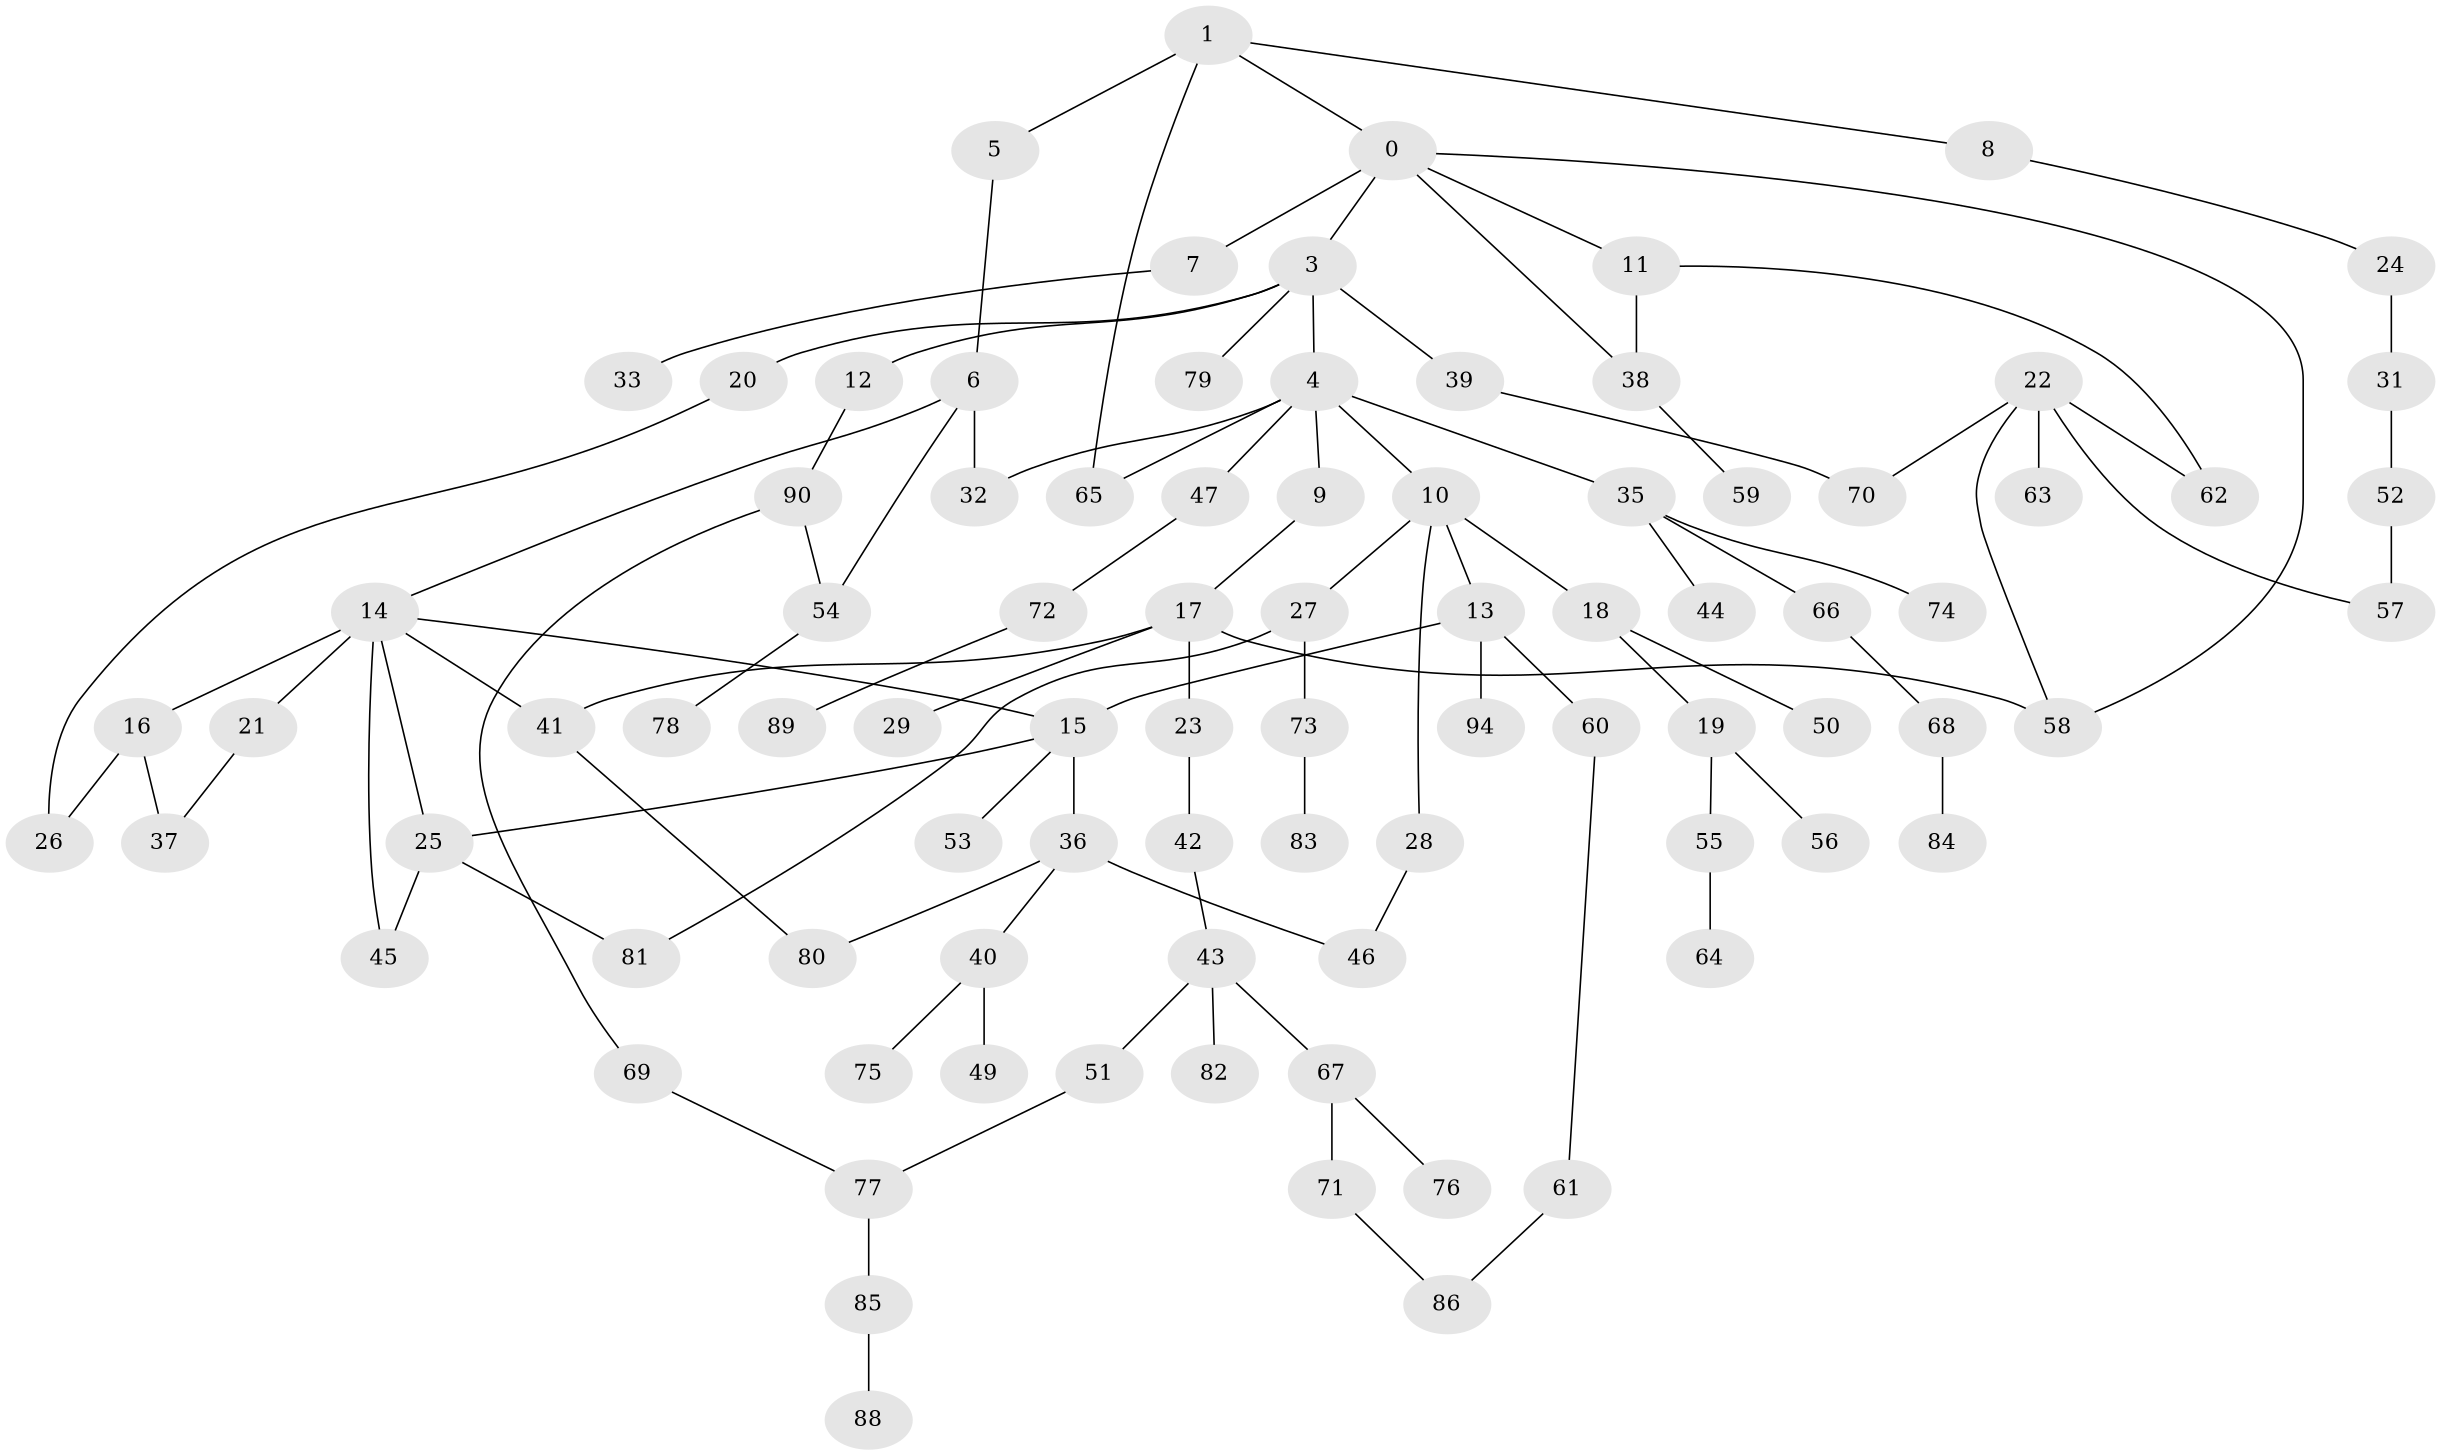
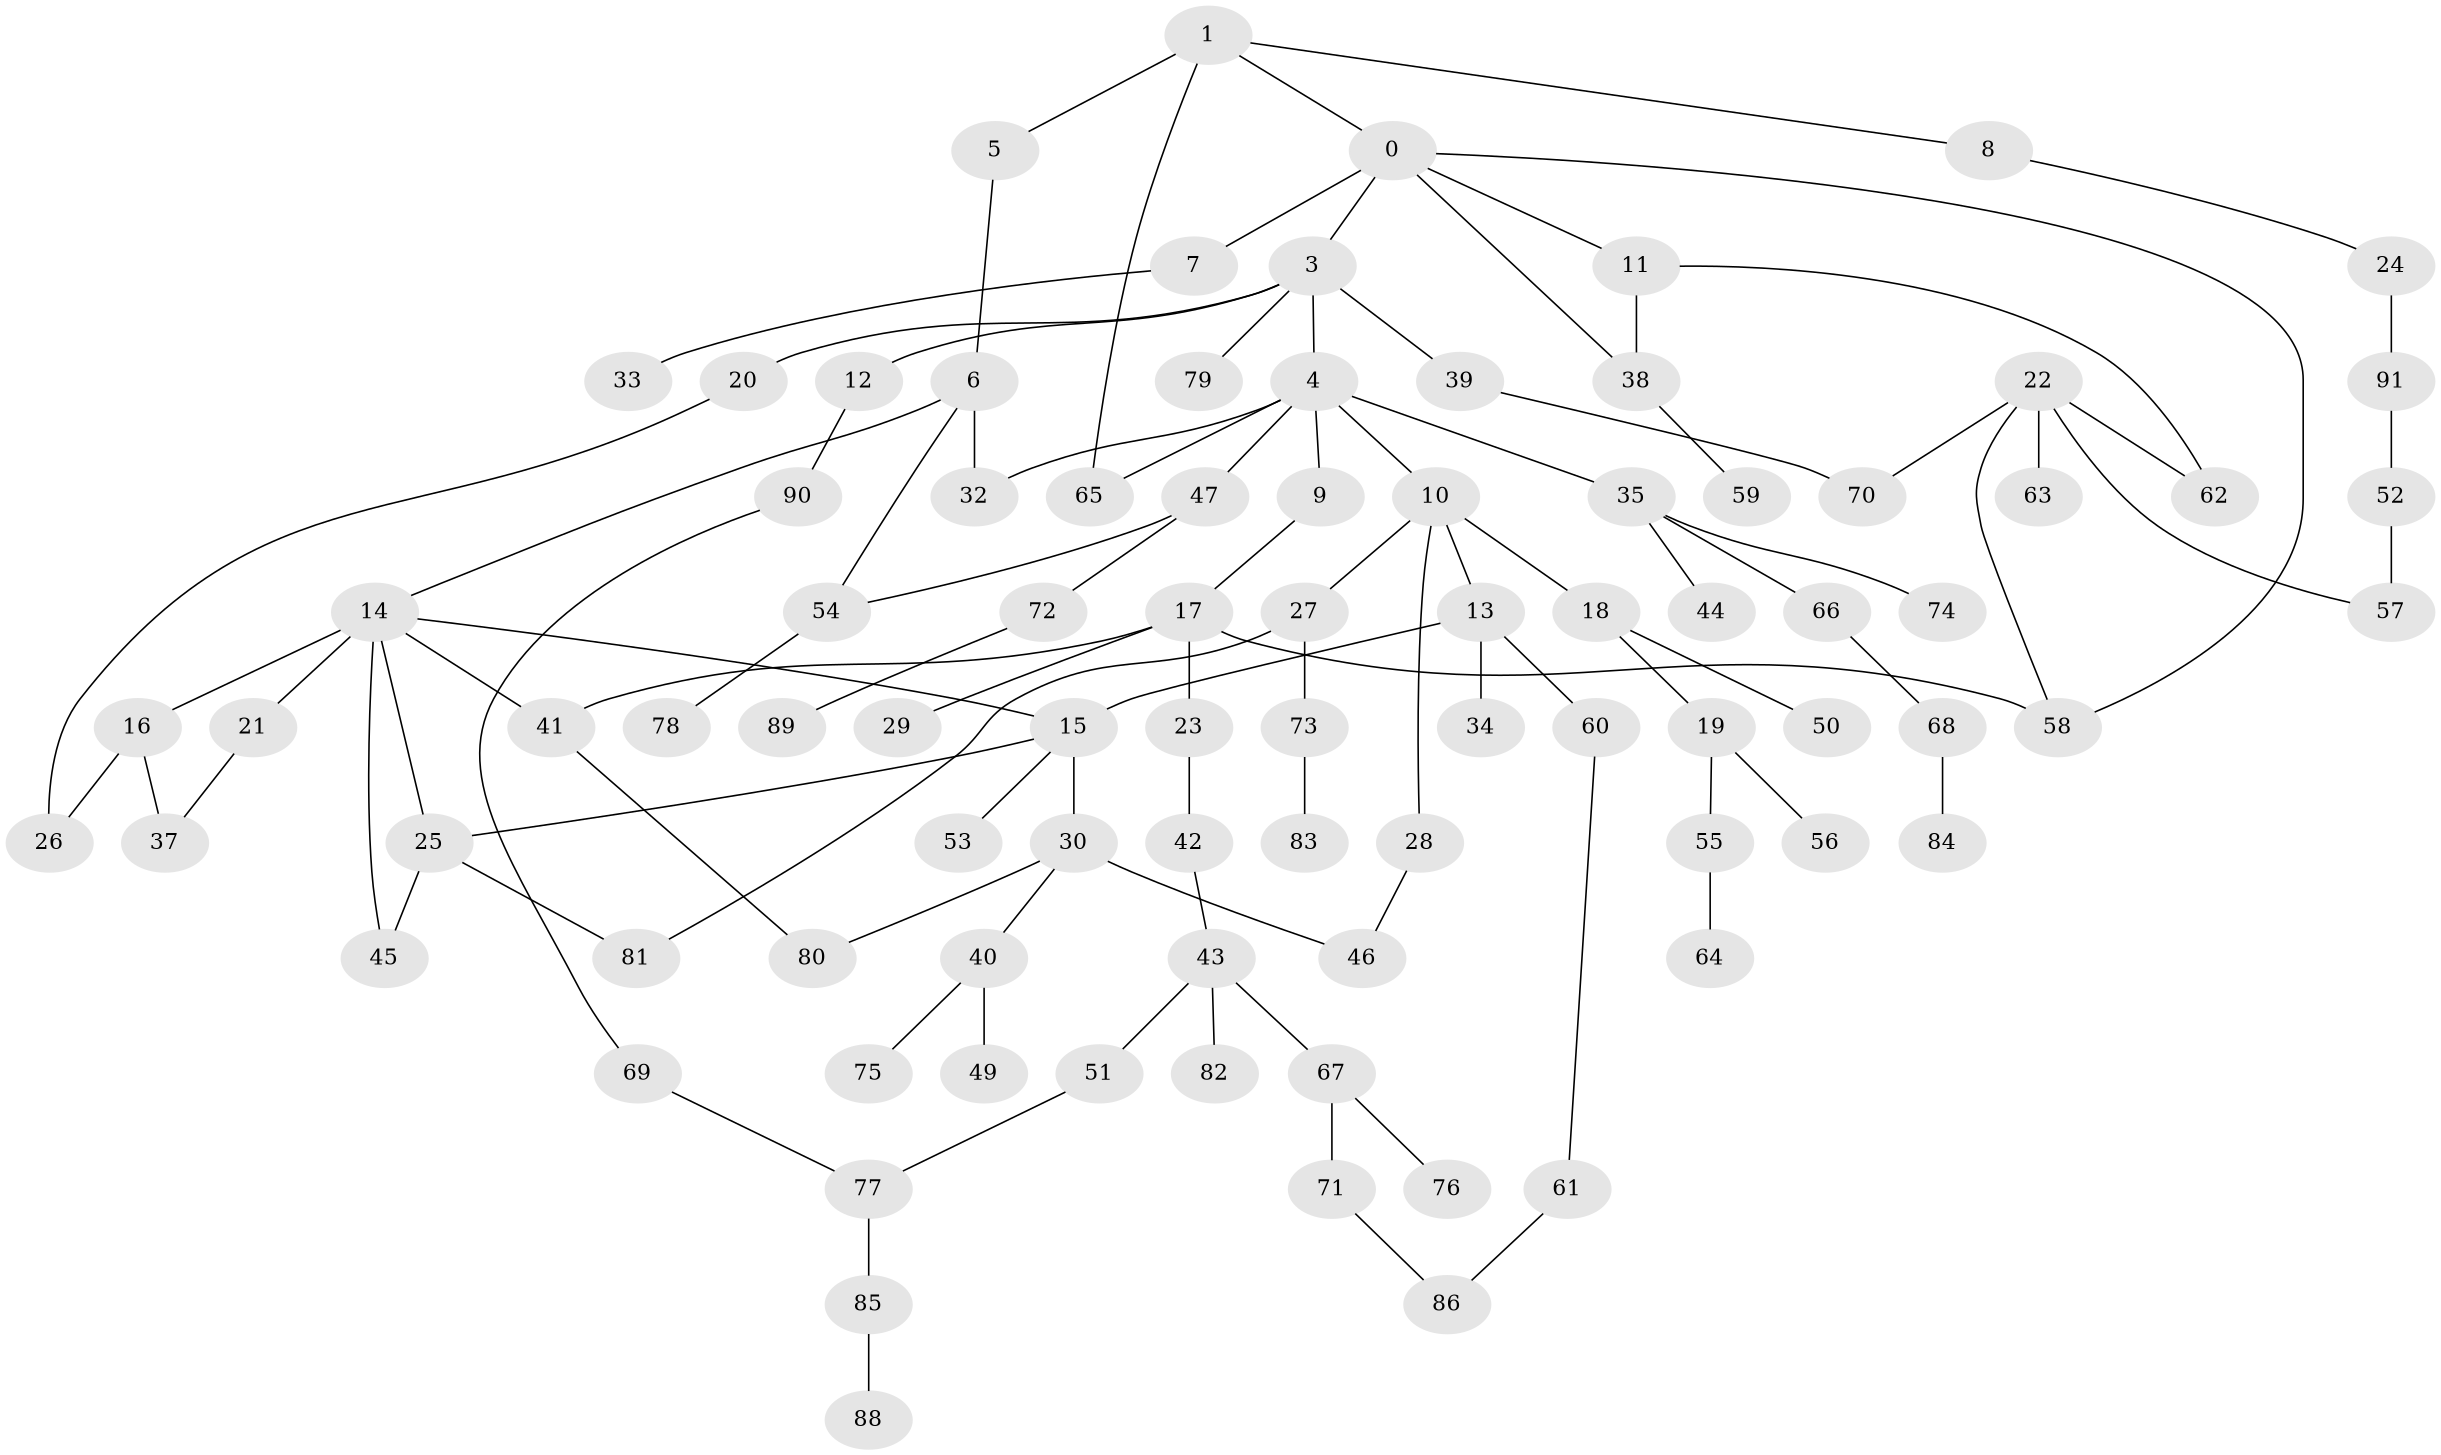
node "31": label "31" -> "91"
edge "90" -- "54": now "47" -- "54"
node "94": label "94" -> "34"
node "36": label "36" -> "30"
